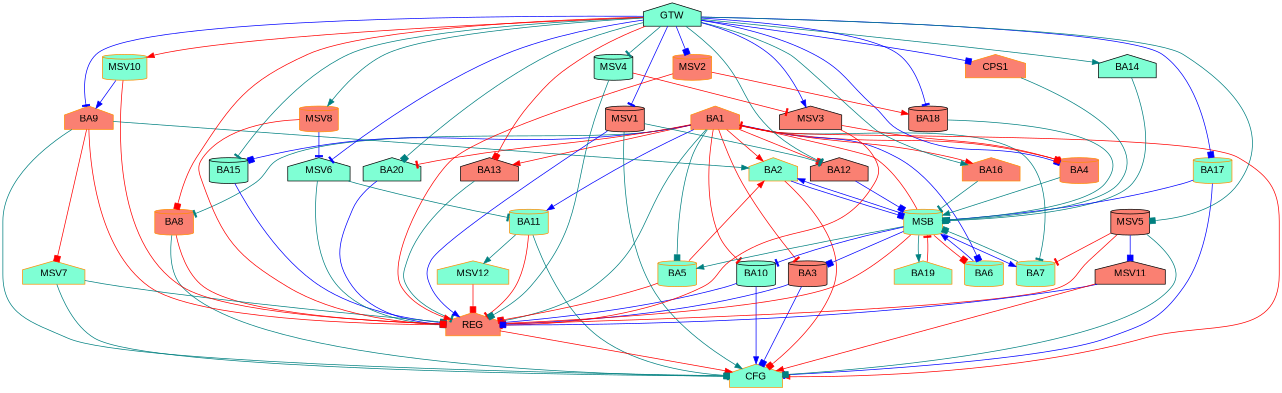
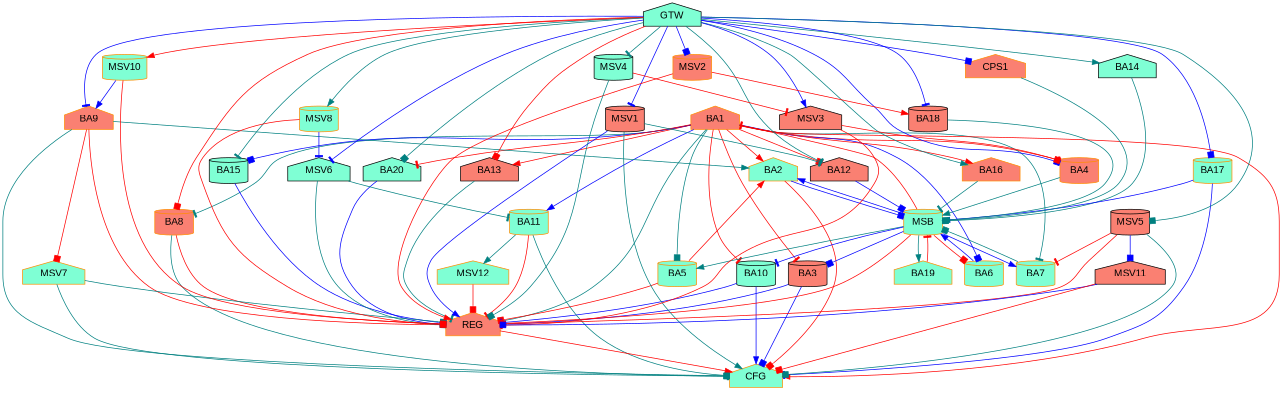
node "MSV8": fillcolor salmon -> aquamarine
edge "MSV11" -> "CFG": arrowhead normal -> box
